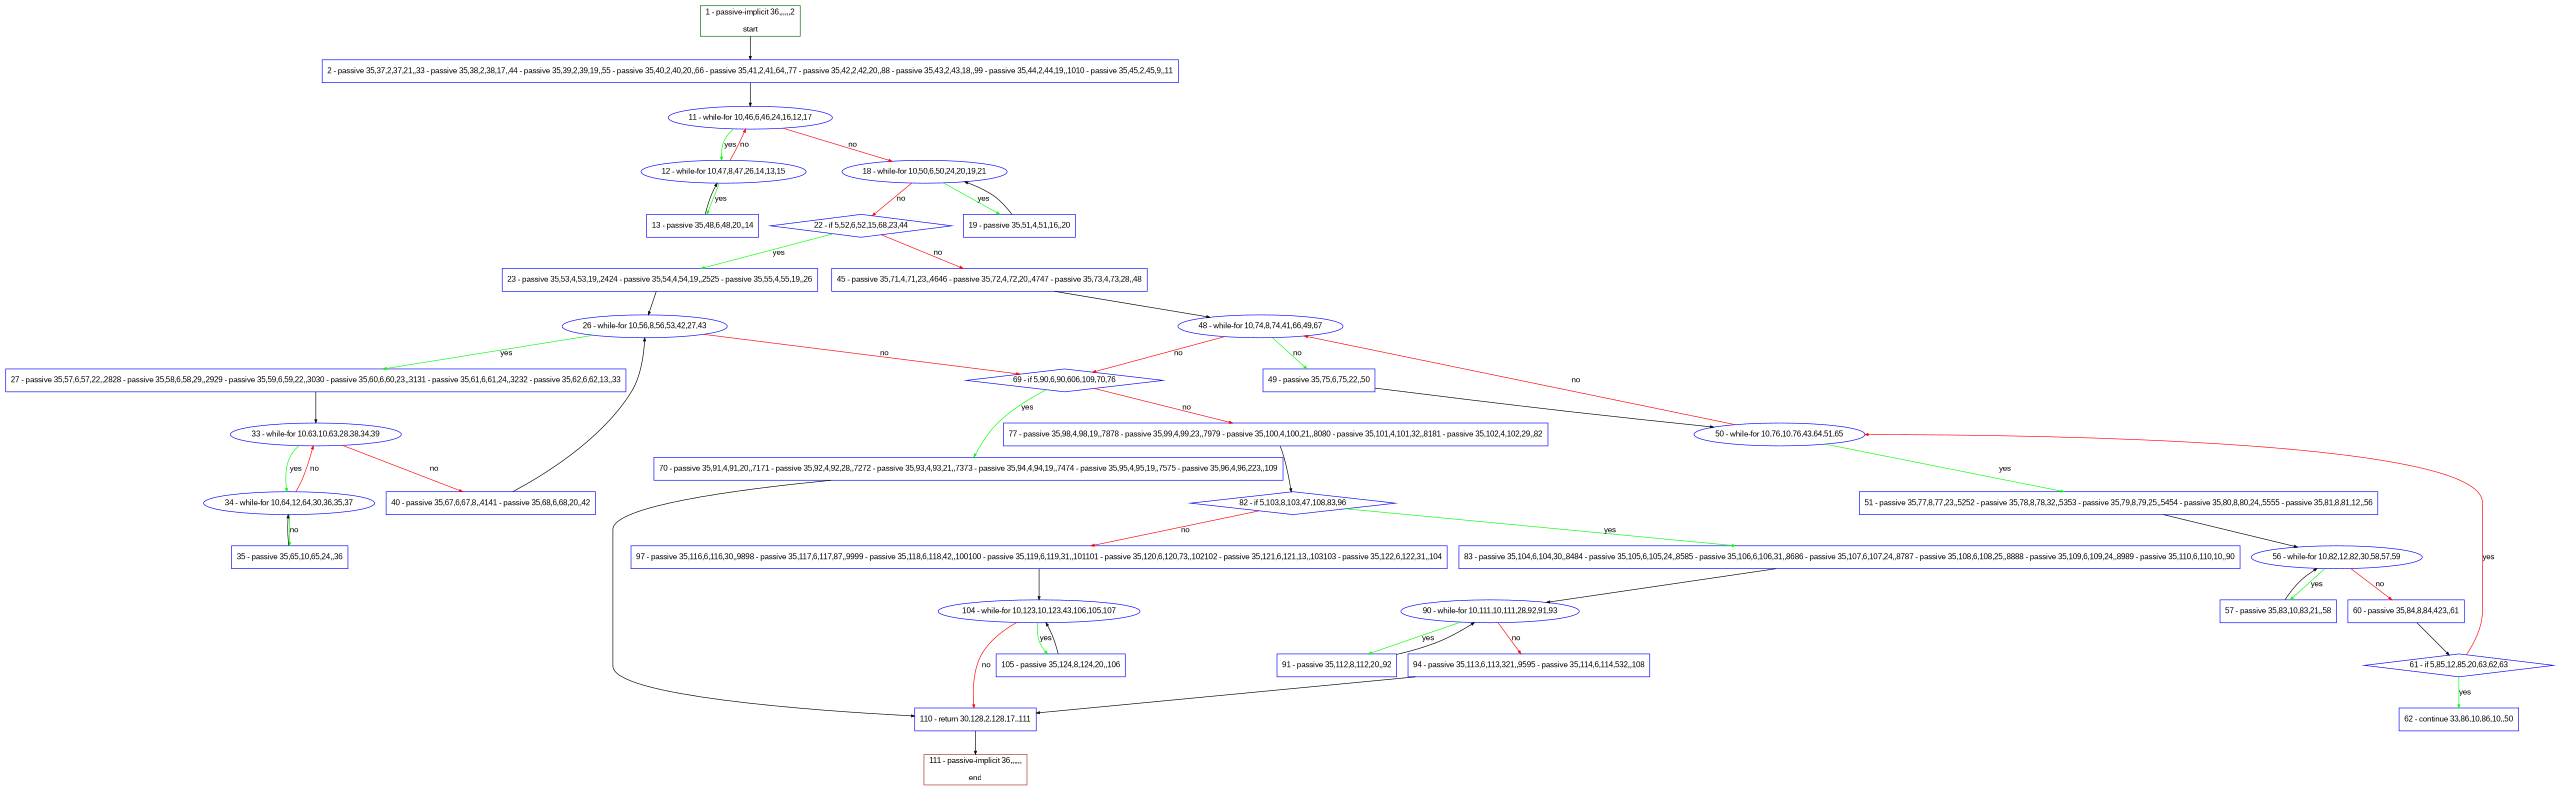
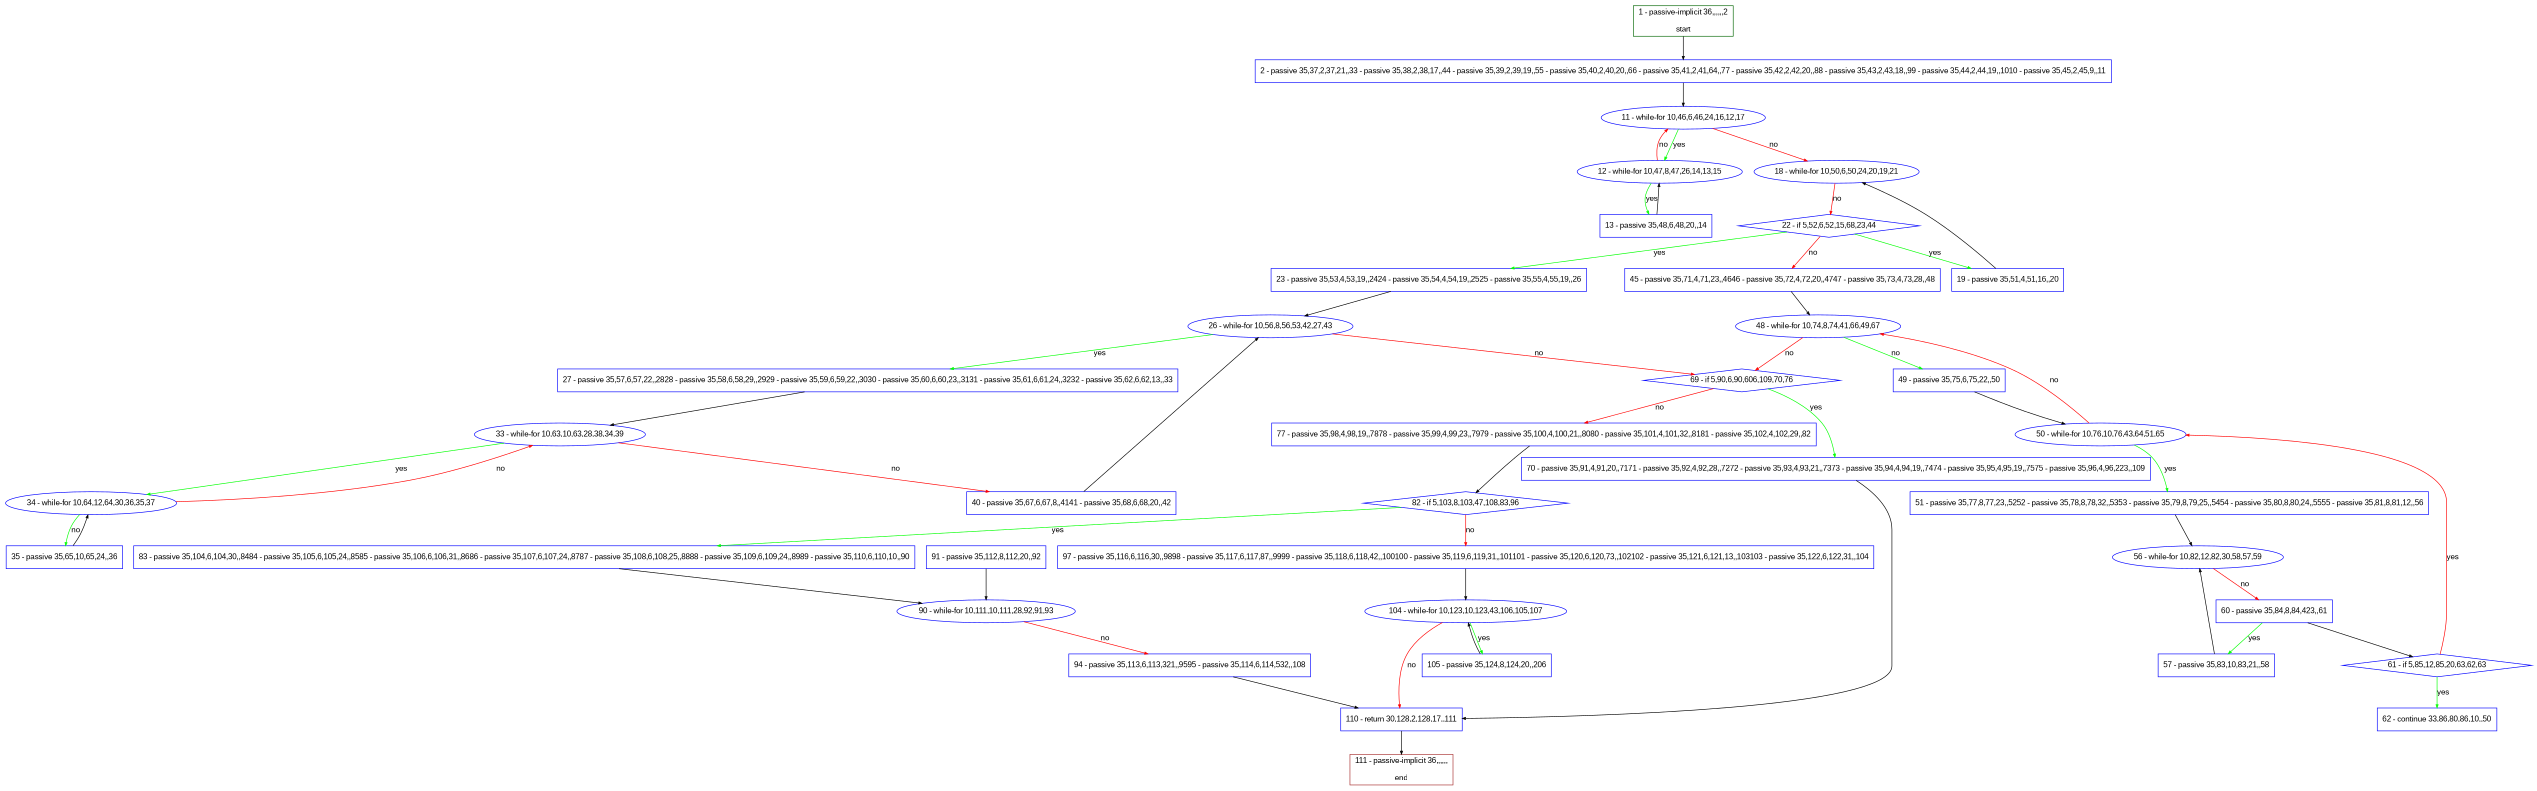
edge "18 - while-for 10,50,6,50,24,20,19,21" -> "19 - passive 35,51,4,51,16,,20": now "22 - if 5,52,6,52,15,68,23,44" -> "19 - passive 35,51,4,51,16,,20"
edge "56 - while-for 10,82,12,82,30,58,57,59" -> "57 - passive 35,83,10,83,21,,58": now "60 - passive 35,84,8,84,423,,61" -> "57 - passive 35,83,10,83,21,,58"
edge "90 - while-for 10,111,10,111,28,92,91,93" -> "91 - passive 35,112,8,112,20,,92": removed, label "yes"
node "105 - passive 35,124,8,124,20,,106": label "105 - passive 35,124,8,124,20,,106" -> "105 - passive 35,124,8,124,20,,206"
node "62 - continue 33,86,10,86,10,,50": label "62 - continue 33,86,10,86,10,,50" -> "62 - continue 33,86,80,86,10,,50"
